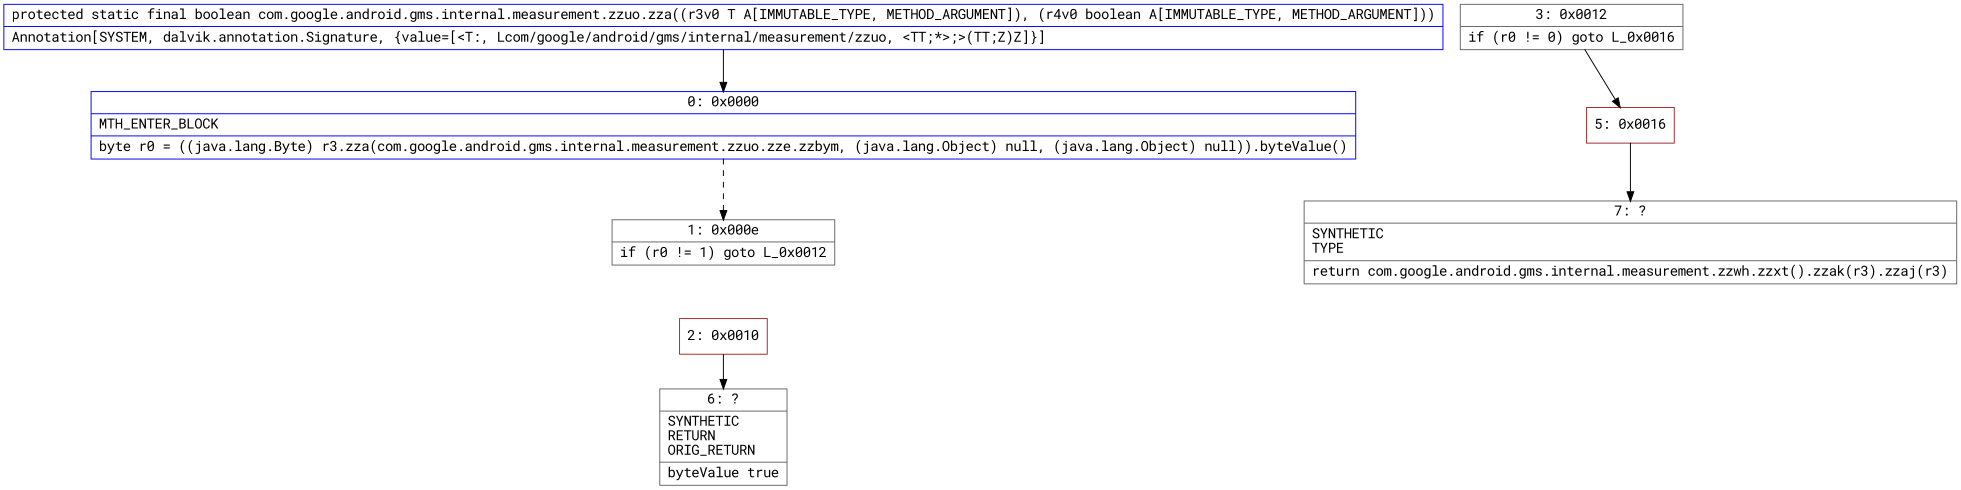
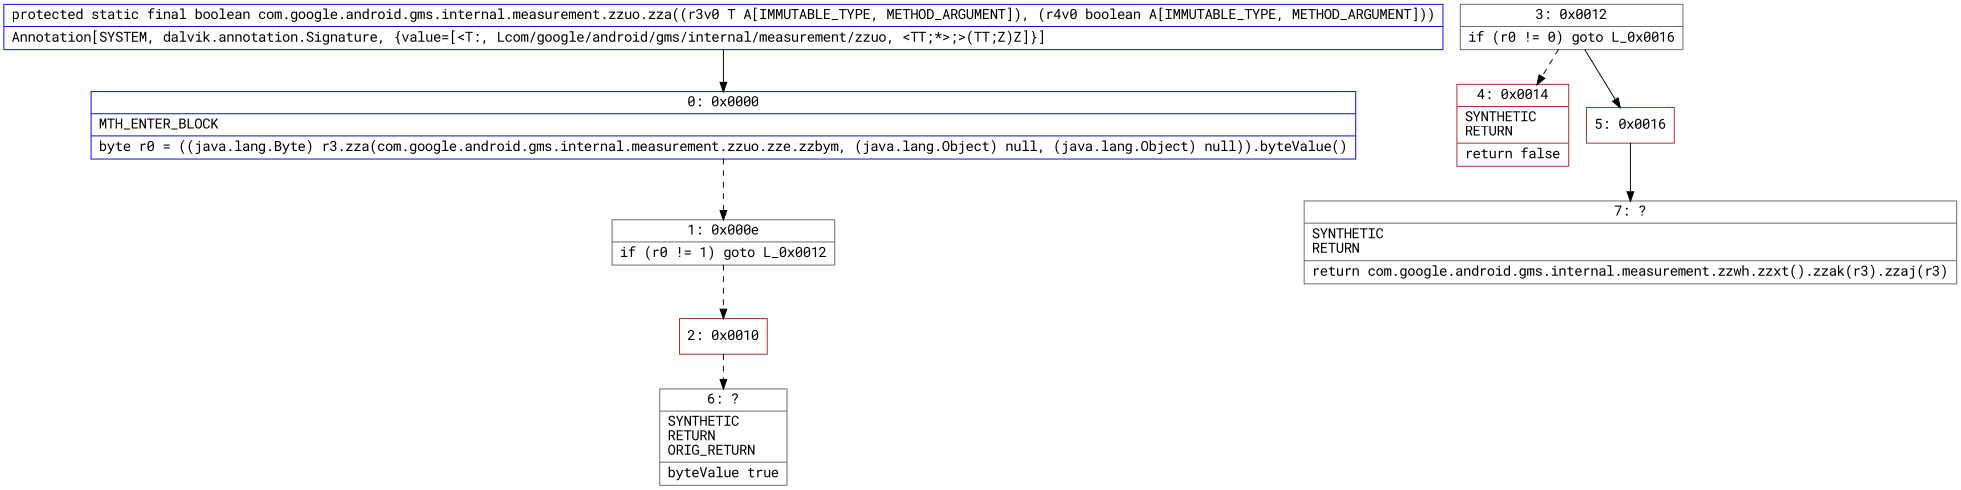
node "4: 0x0014": added
node "7: ?": text "TYPE" -> "RETURN"
edge "1: 0x000e" -> "2: 0x0010": added
edge "2: 0x0010" -> "6: ?": style solid -> dashed
